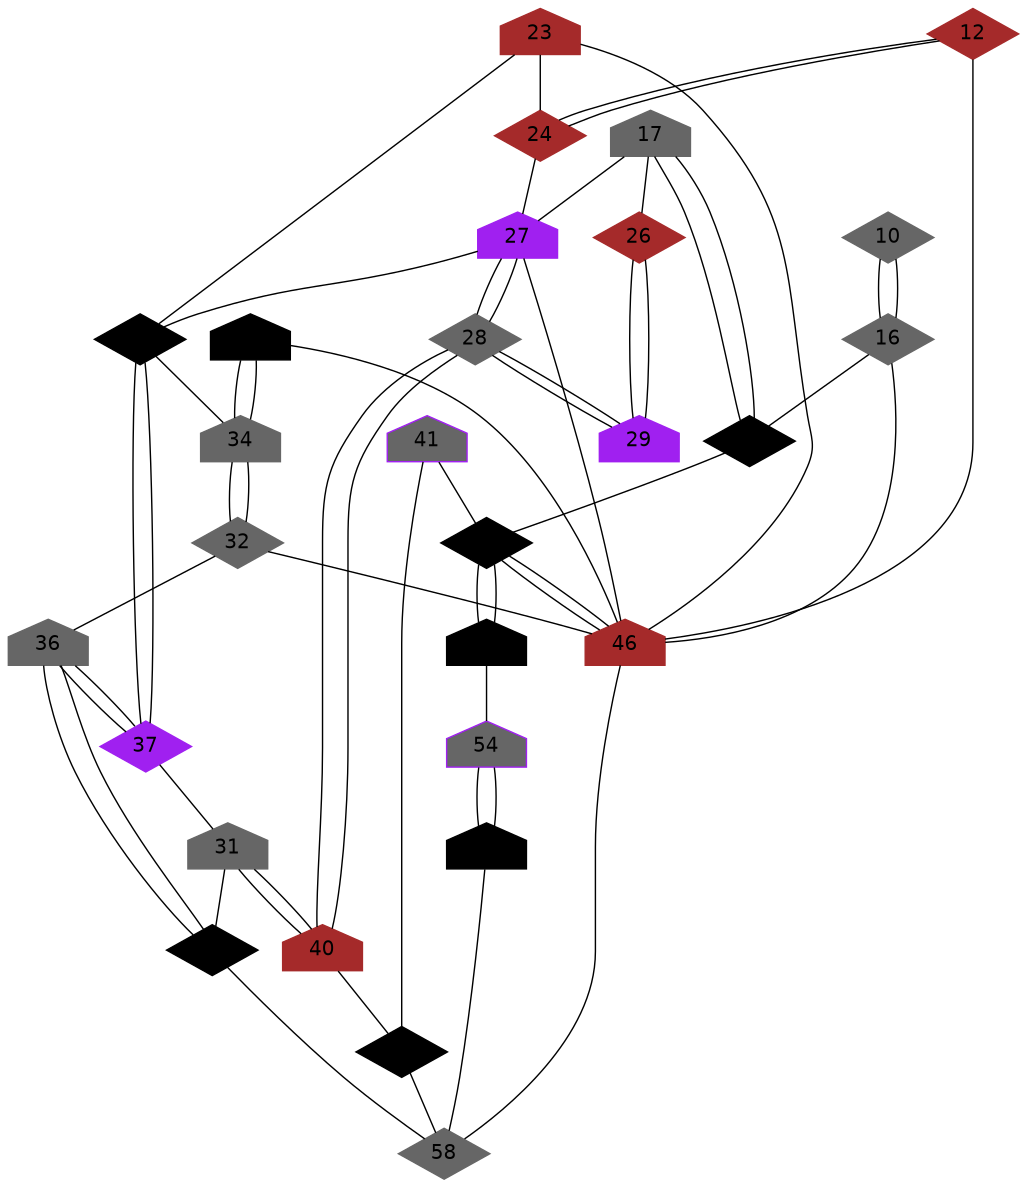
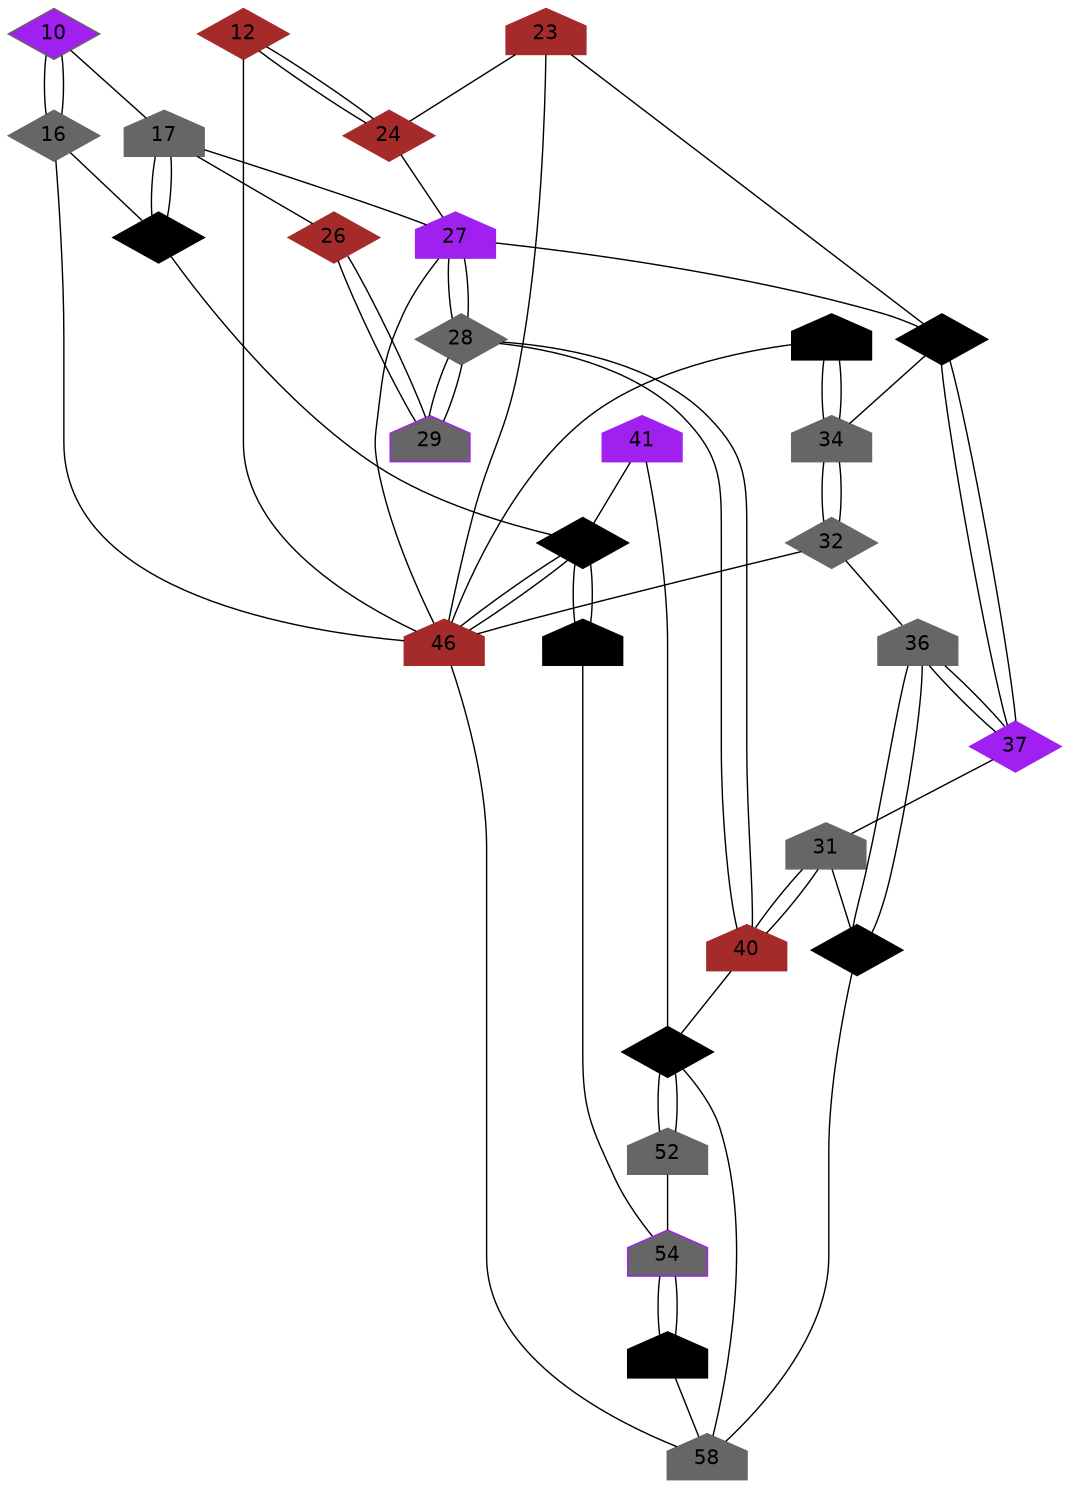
edge "10" -- "17": added
node "10": fillcolor gray40 -> purple
node "41": fillcolor gray40 -> purple
node "29": fillcolor purple -> gray40
node "58": shape diamond -> house
node "52": added
